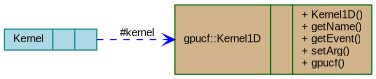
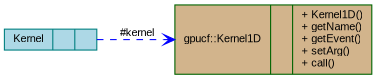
node "gpucf::Kernel1D": text "+ gpucf()" -> "+ call()"
